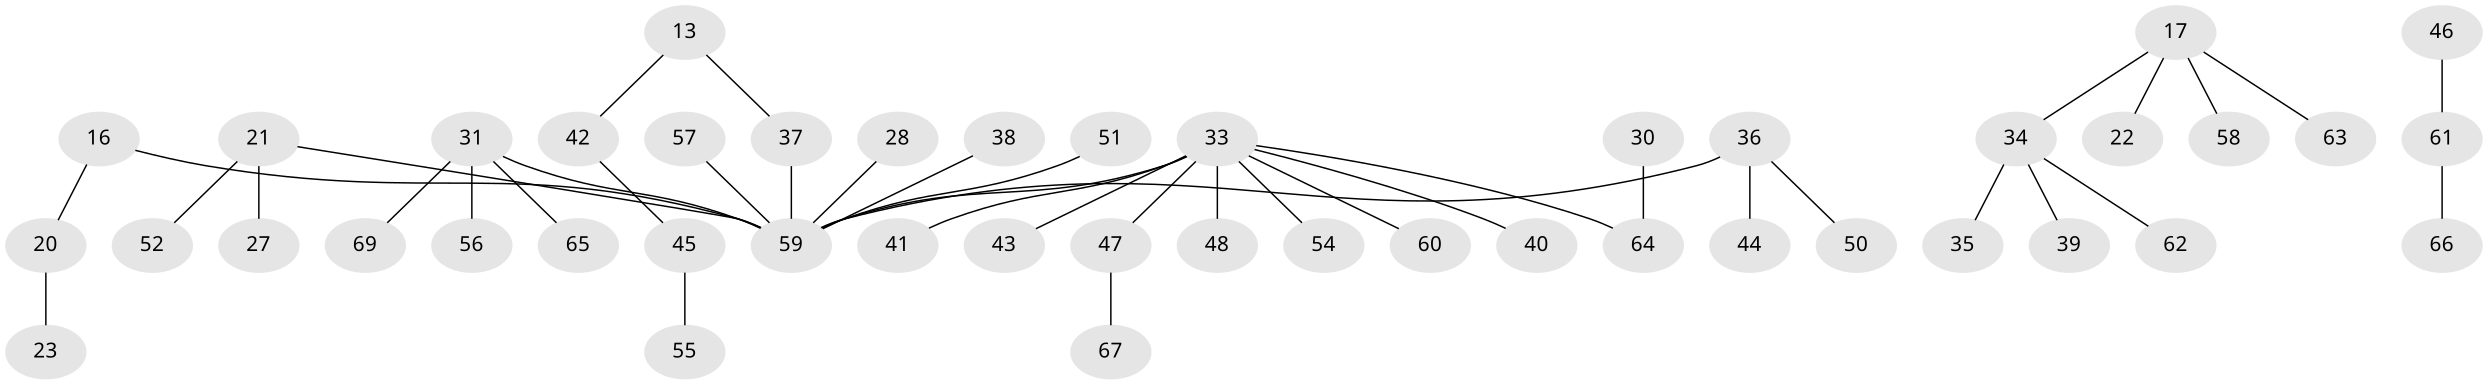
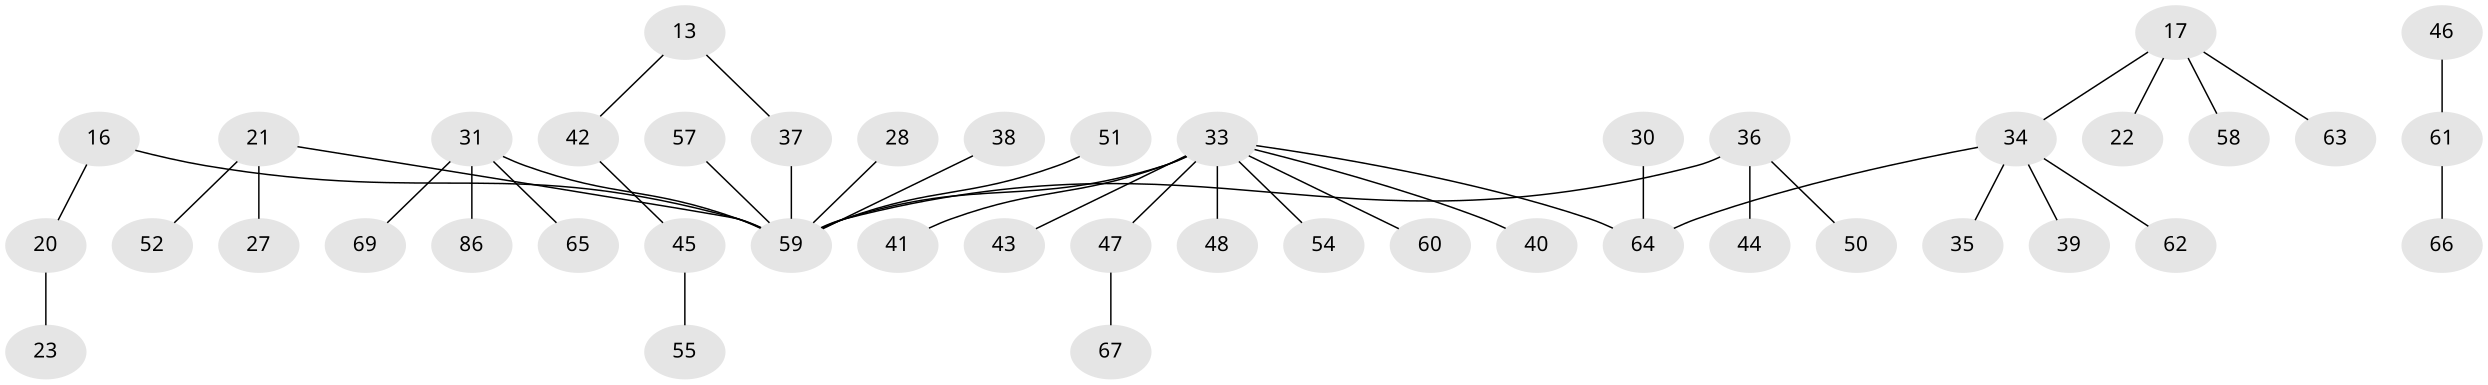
edge "34" -- "64": added
node "56": label "56" -> "86"
